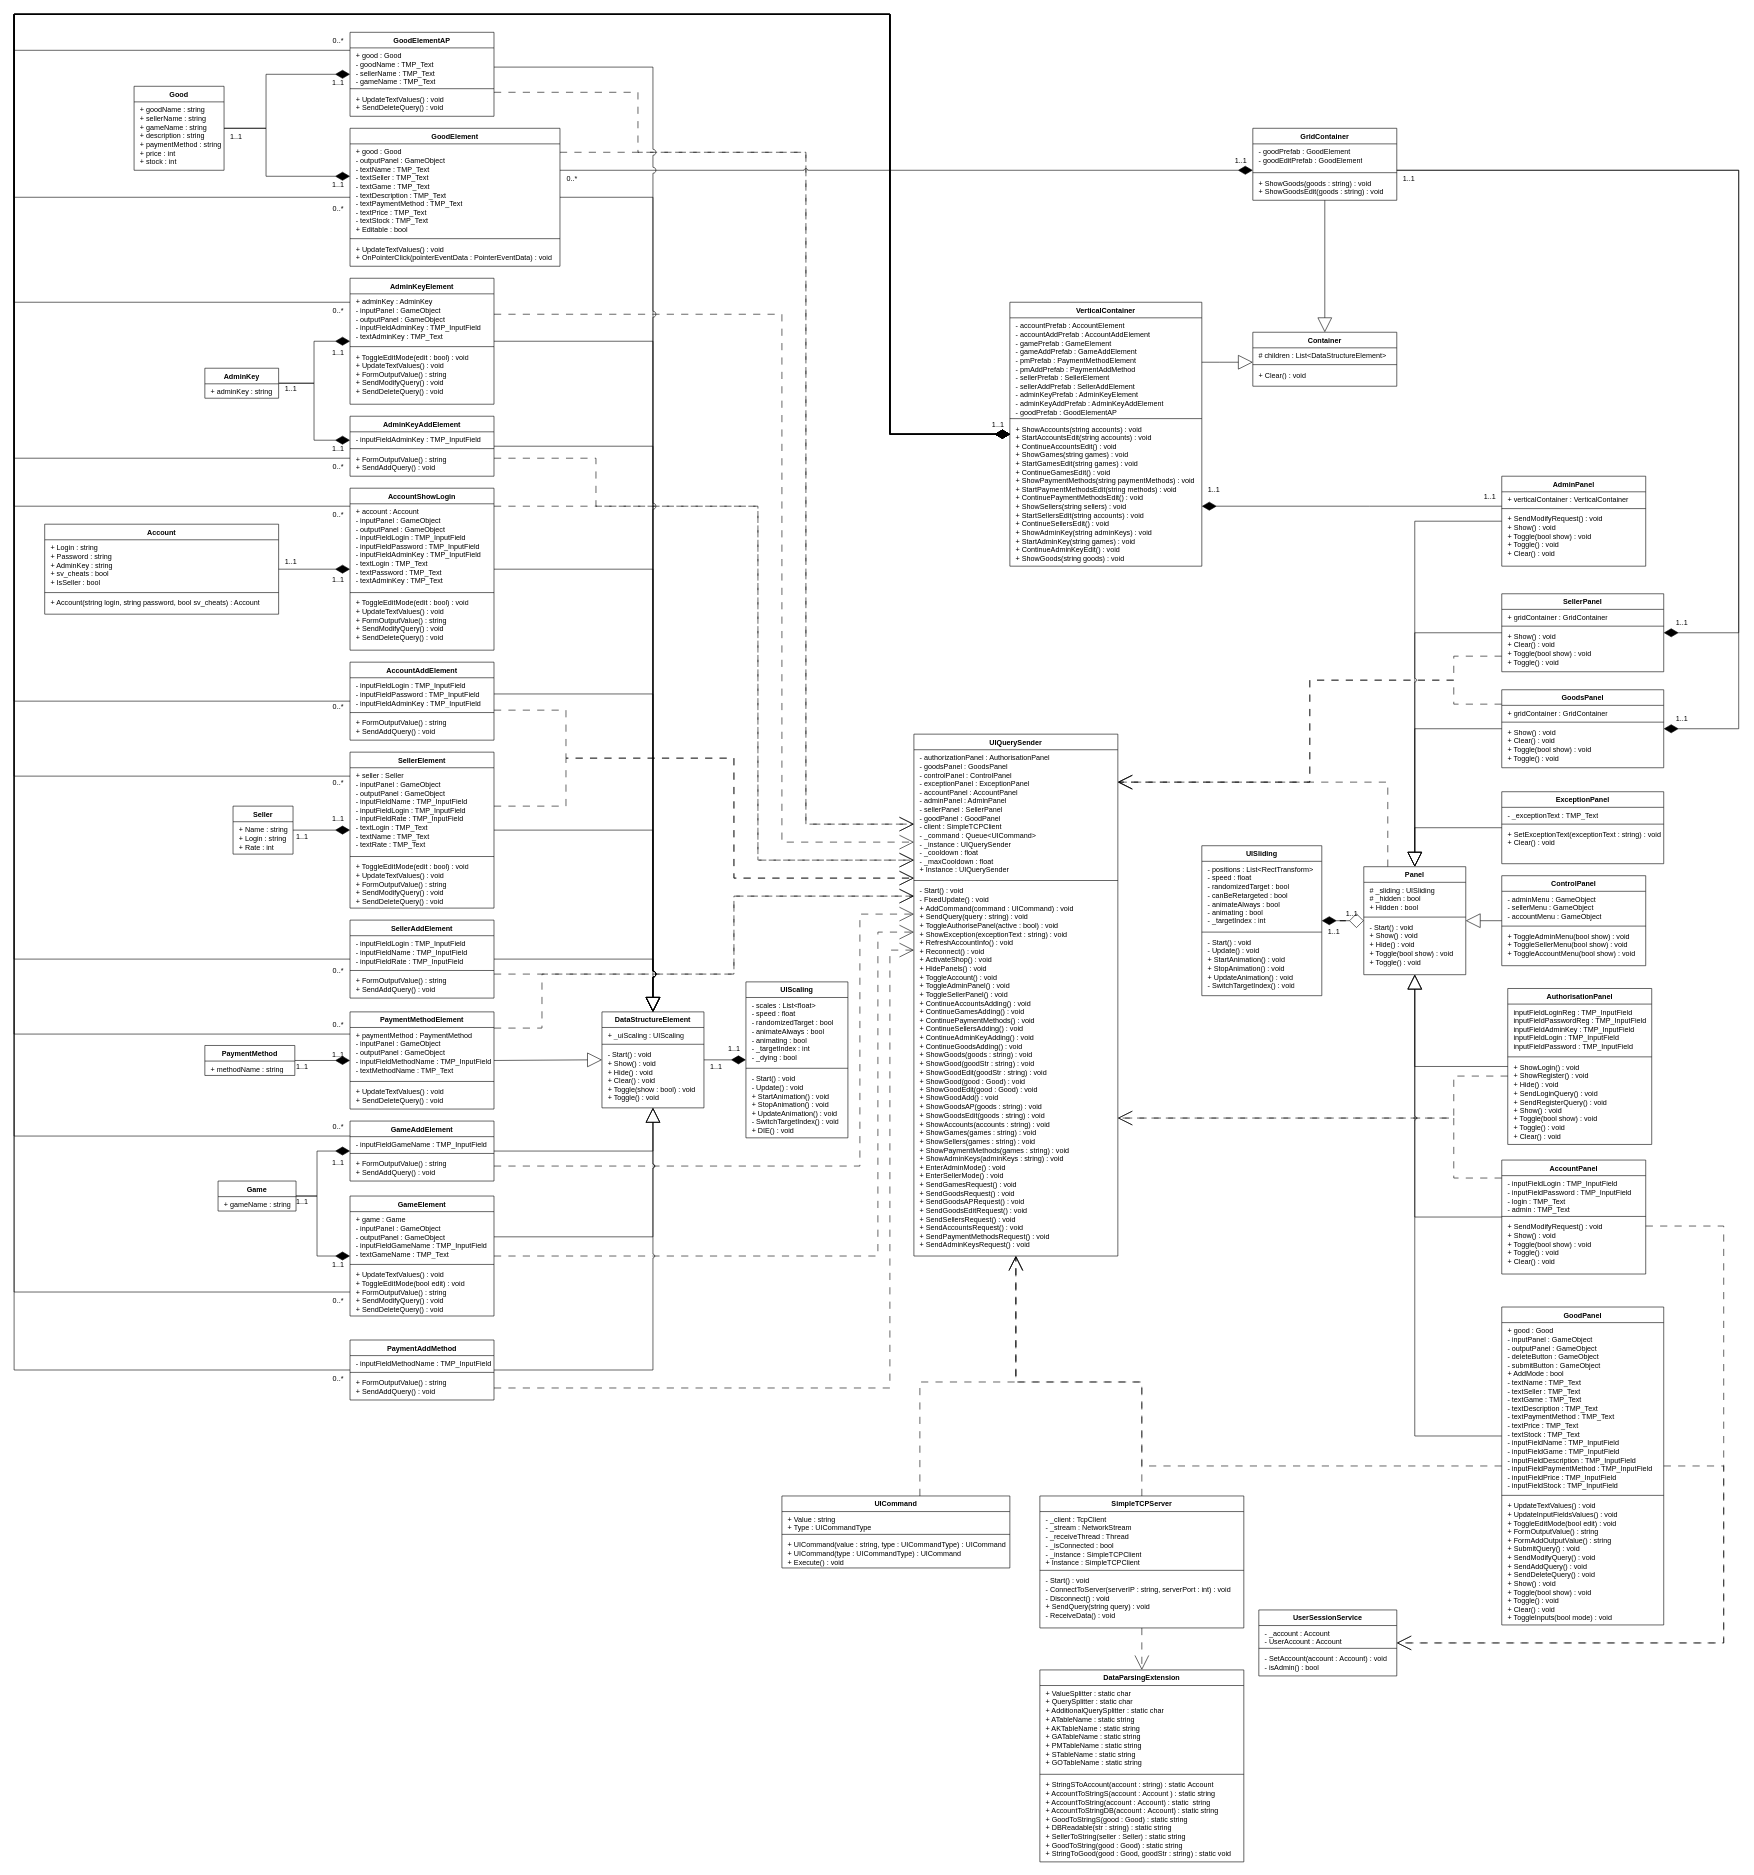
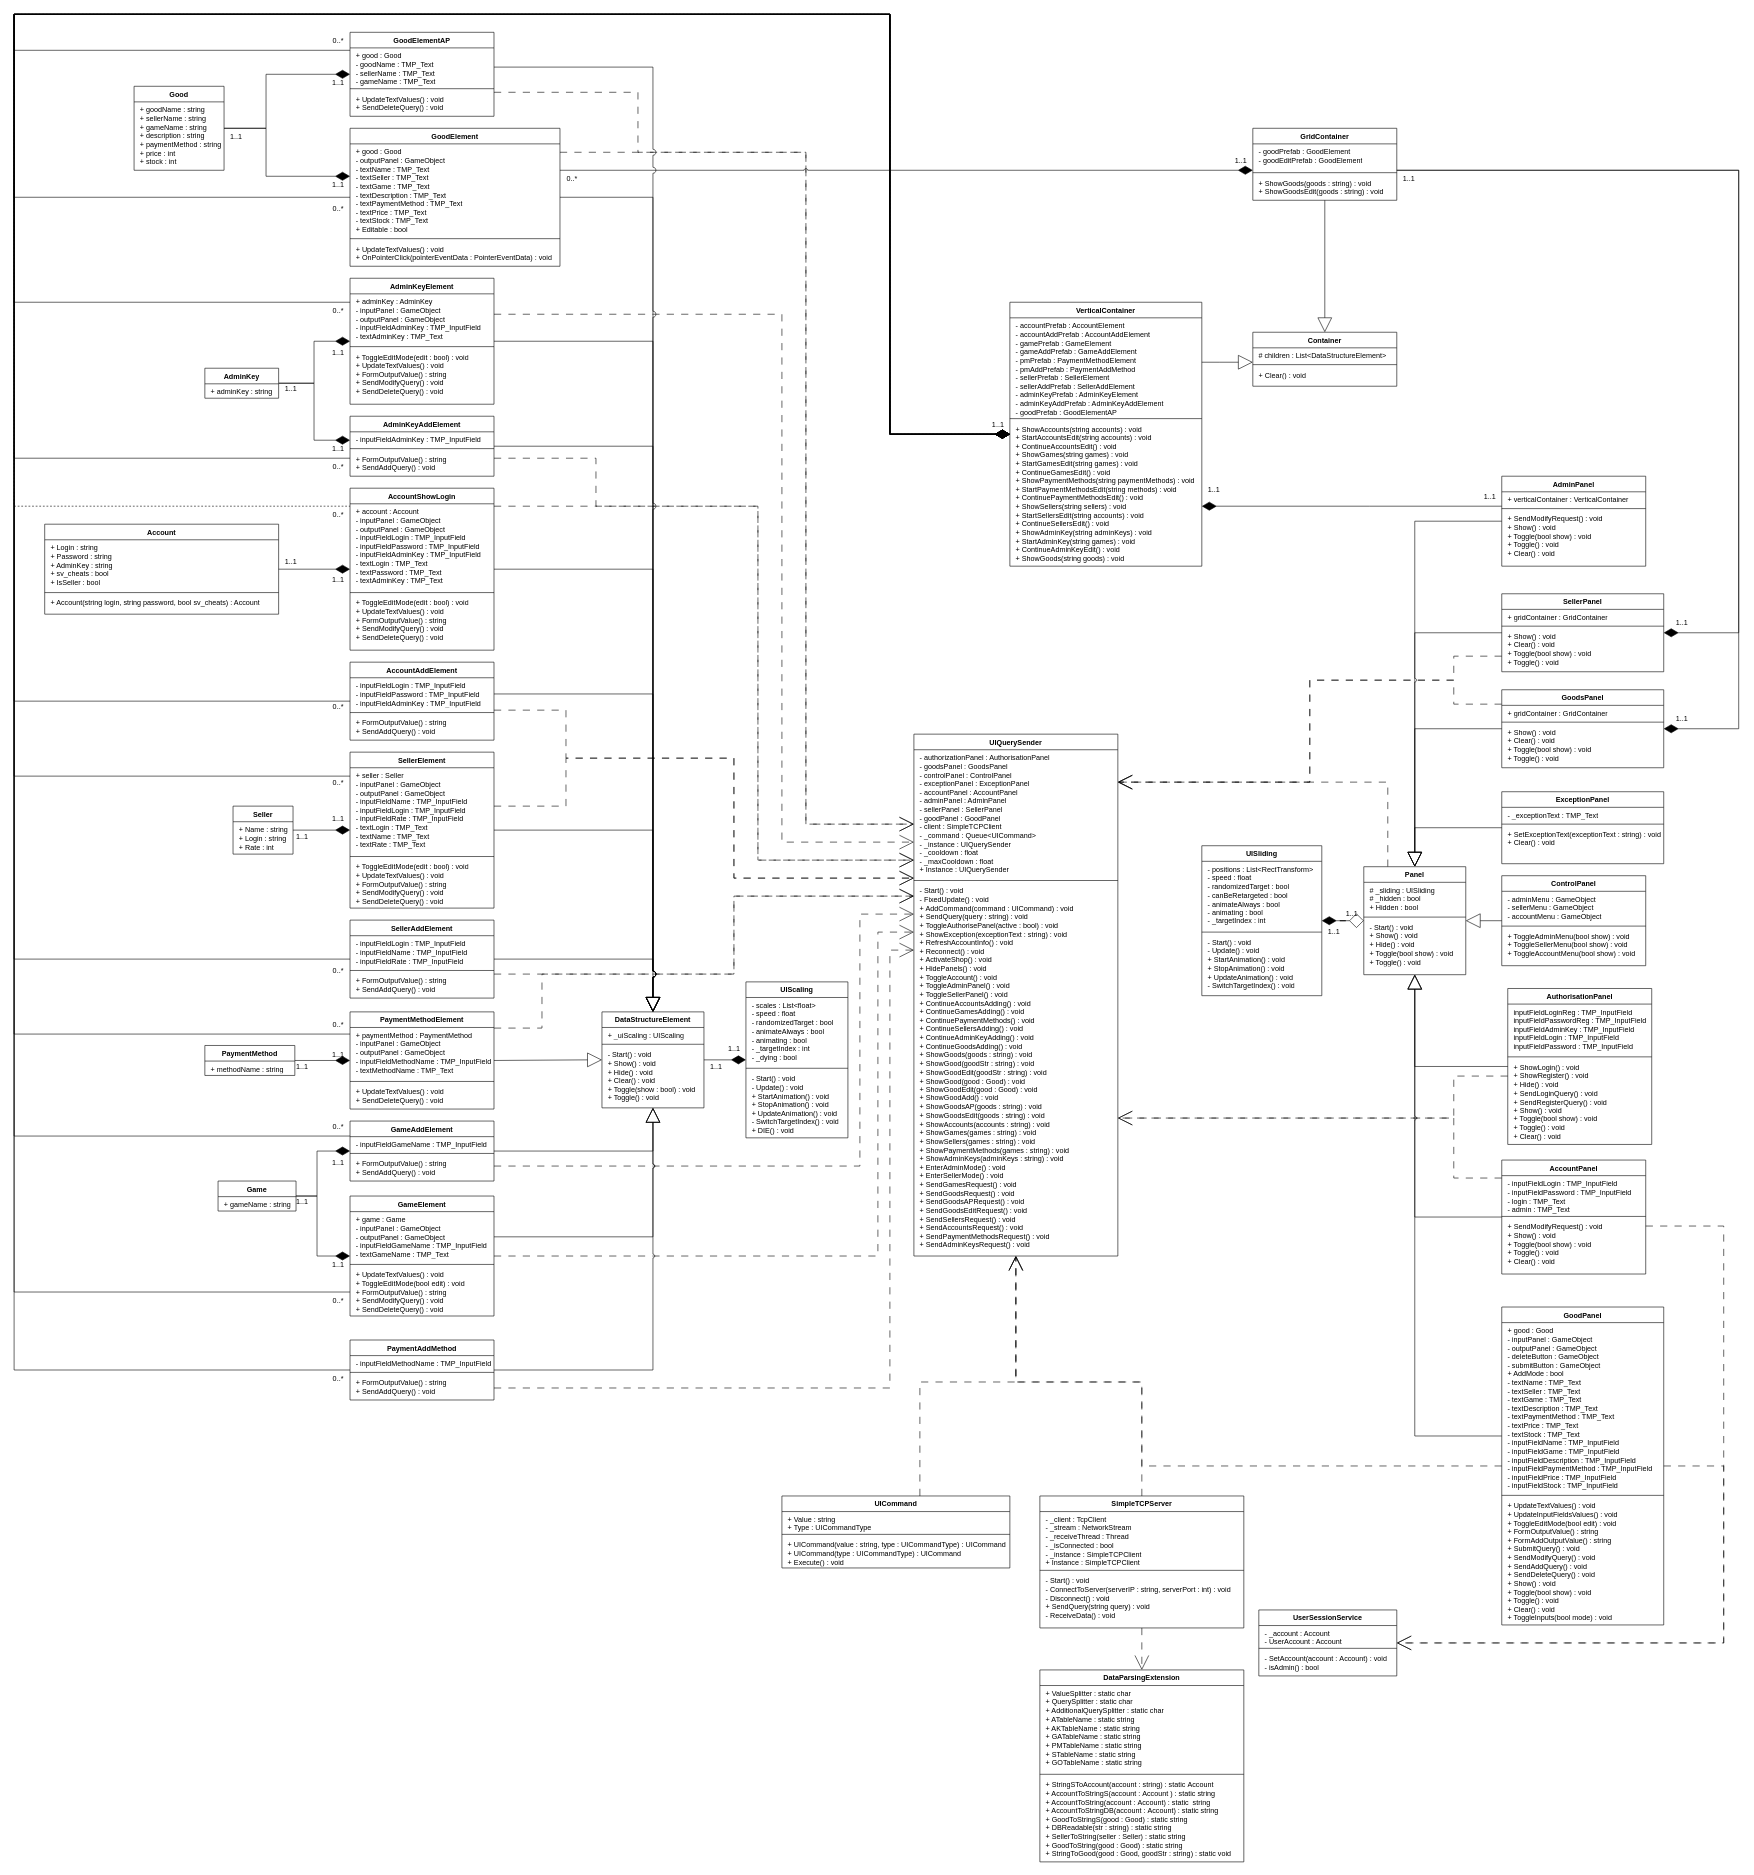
edge "AccountShowLogin" -> "VerticalContainer": style solid -> dashed
